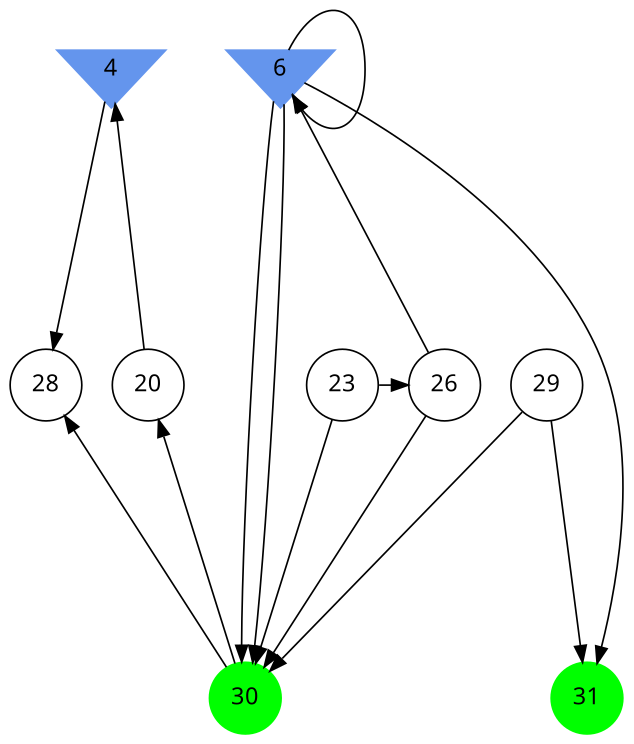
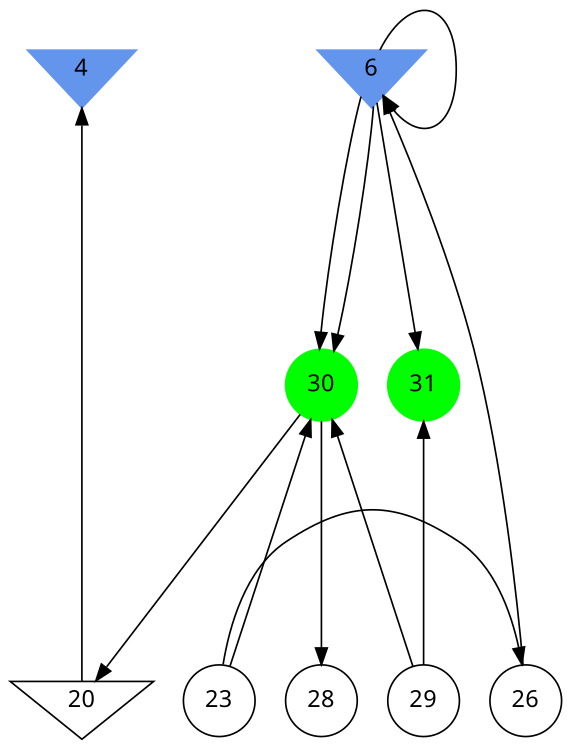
edge "4" -> "28": removed
node "20": shape circle -> invtriangle
edge "26" -> "30": removed
